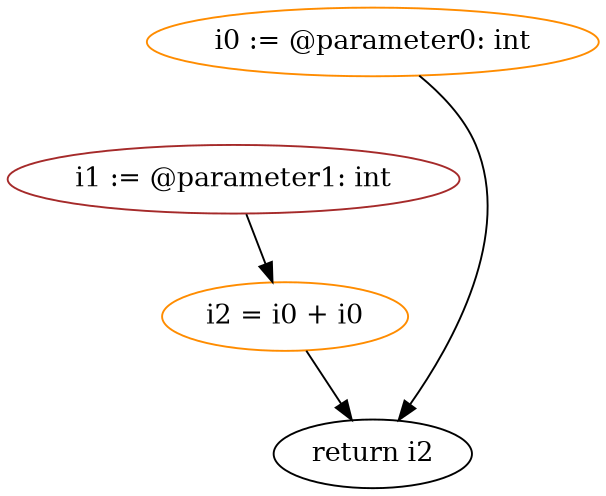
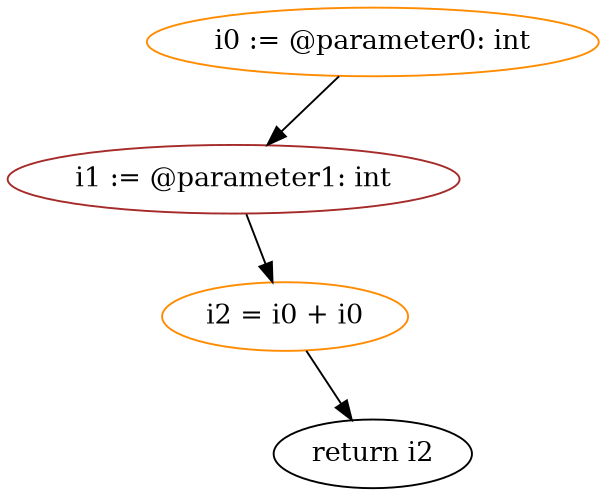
edge "i0 := @parameter0: int" -> "return i2": now "i0 := @parameter0: int" -> "i1 := @parameter1: int"
